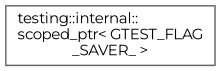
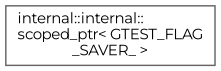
node "testing::internal:: scoped_ptr< GTEST_FLAG _SAVER_ >": label "testing::internal:: scoped_ptr< GTEST_FLAG _SAVER_ >" -> "internal::internal:: scoped_ptr< GTEST_FLAG _SAVER_ >"
